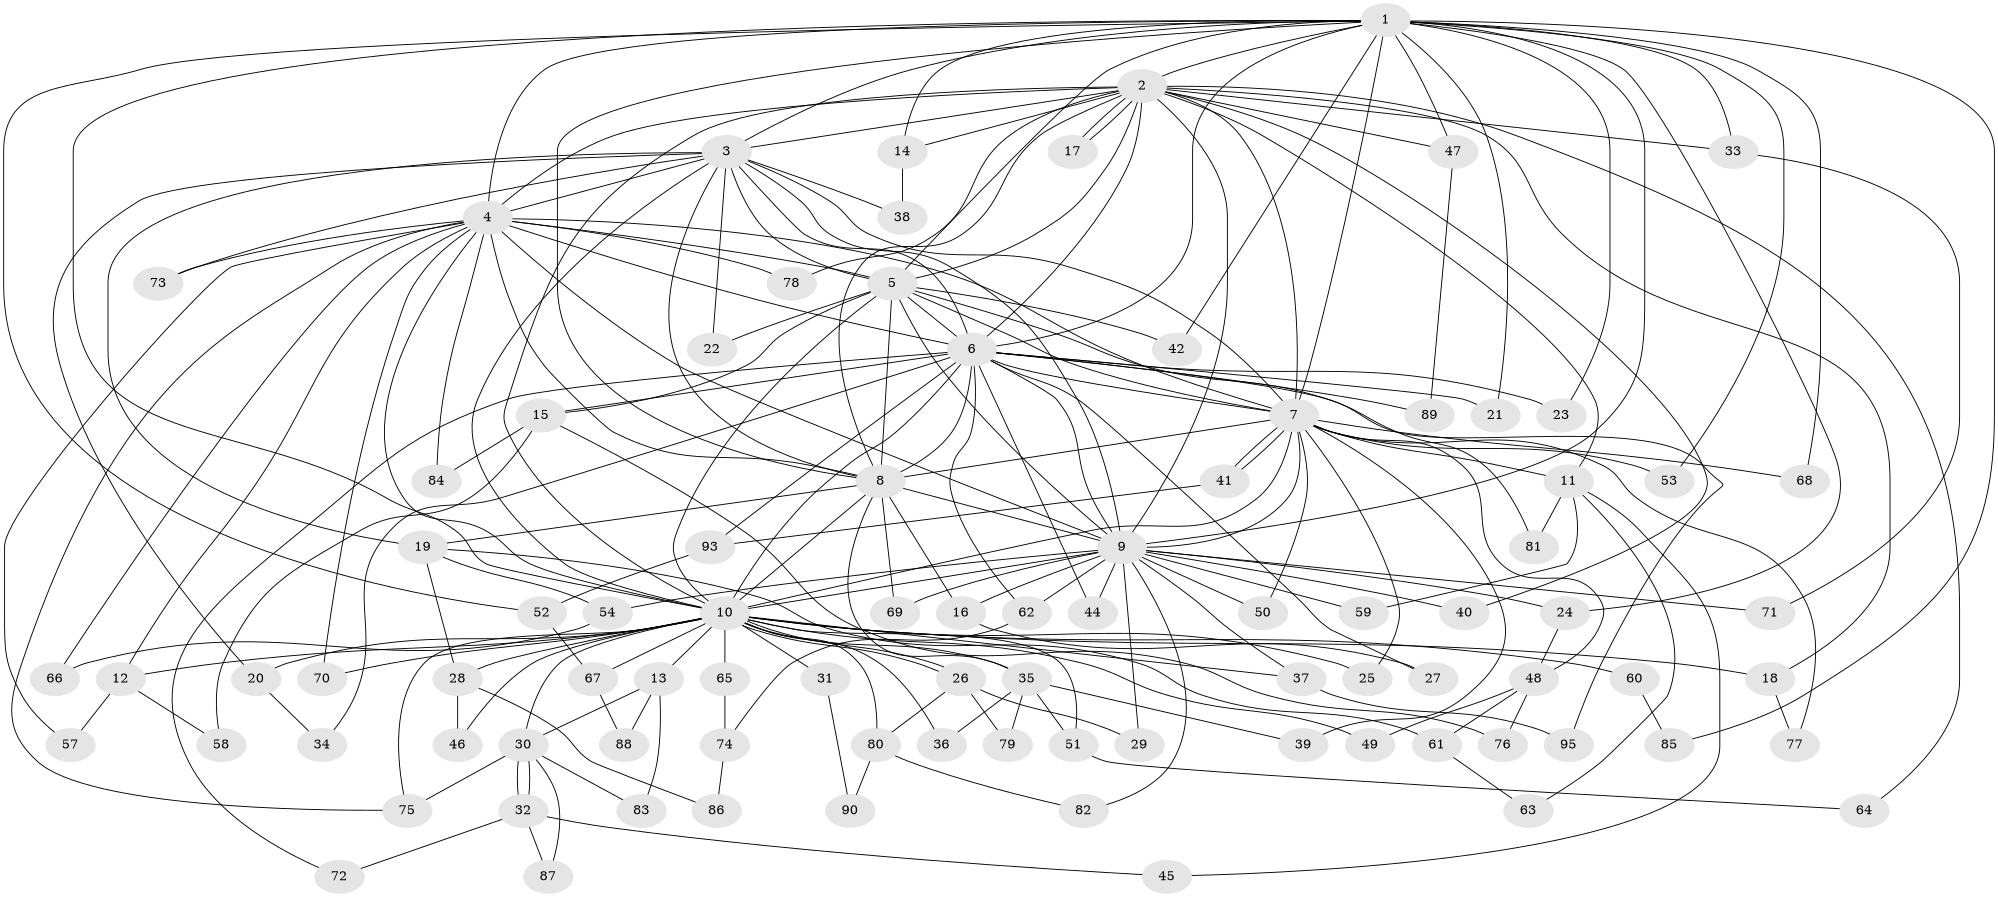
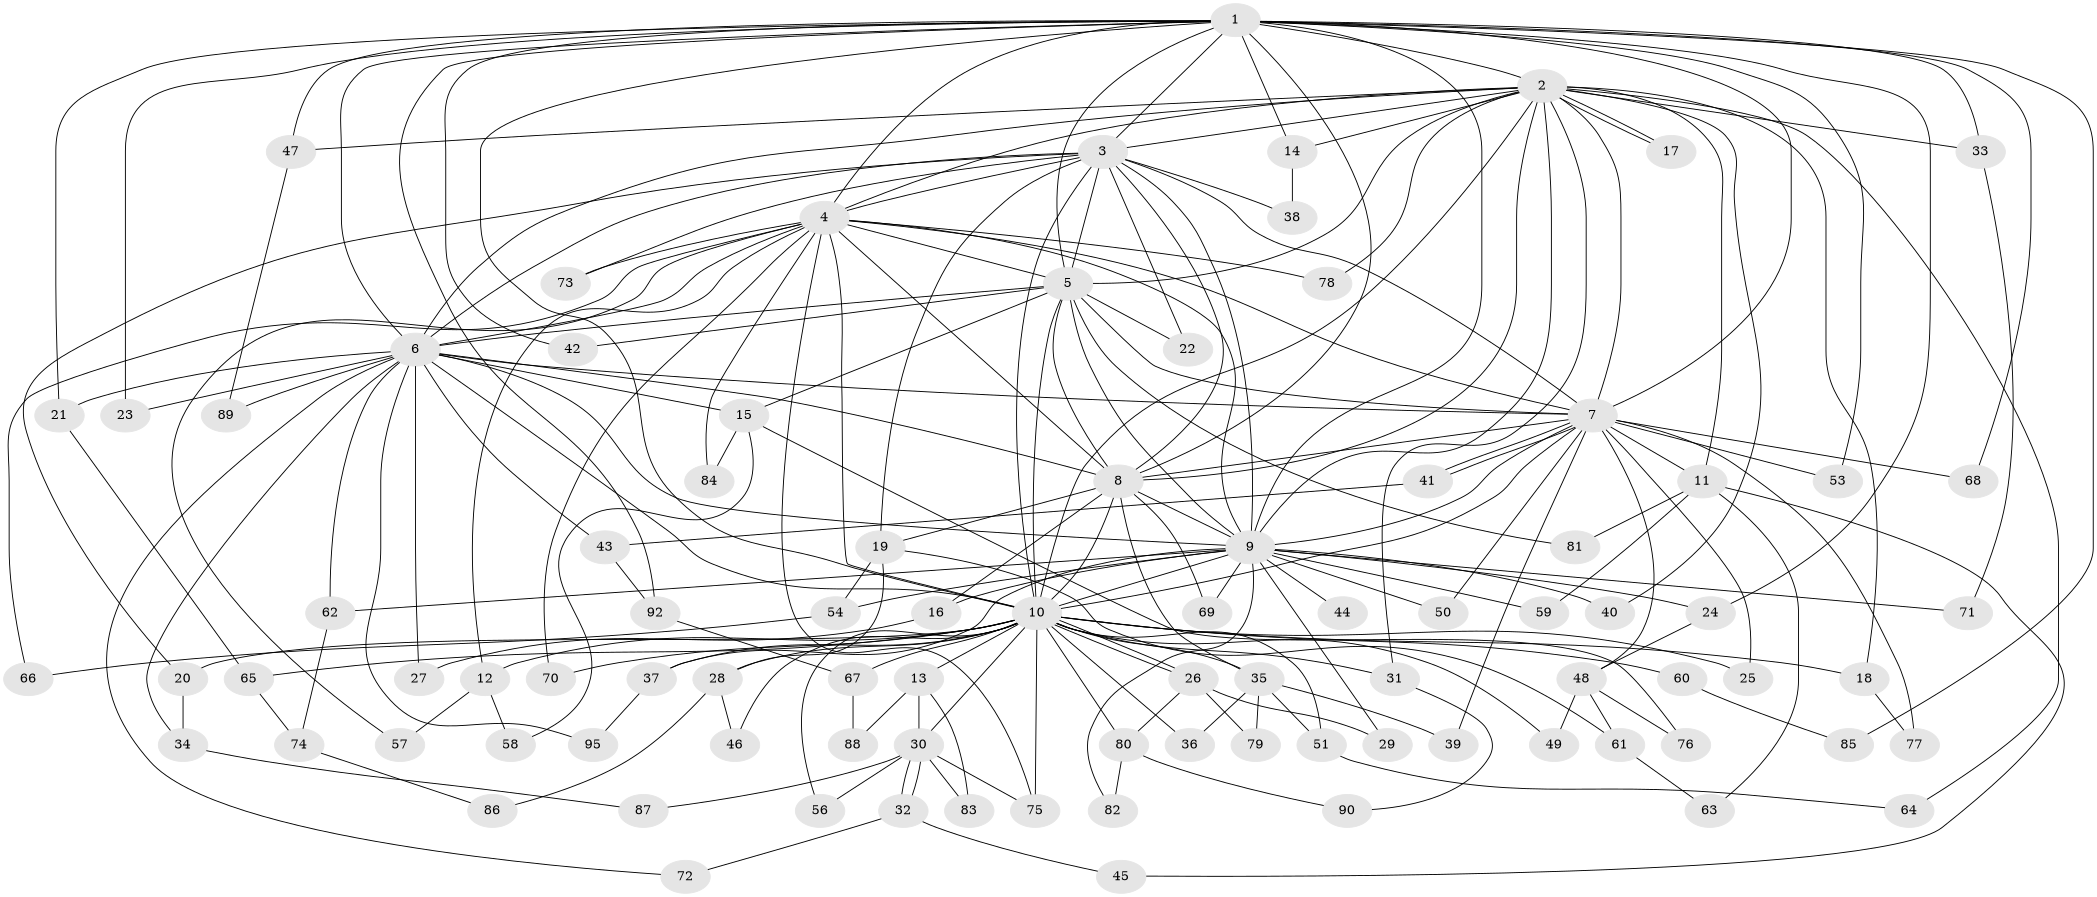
edge "2" -- "31": added
edge "6" -- "44": removed
edge "21" -- "65": added
node "93": label "93" -> "43"
node "52": label "52" -> "92"
node "56": added
edge "32" -- "87": now "34" -- "87"
